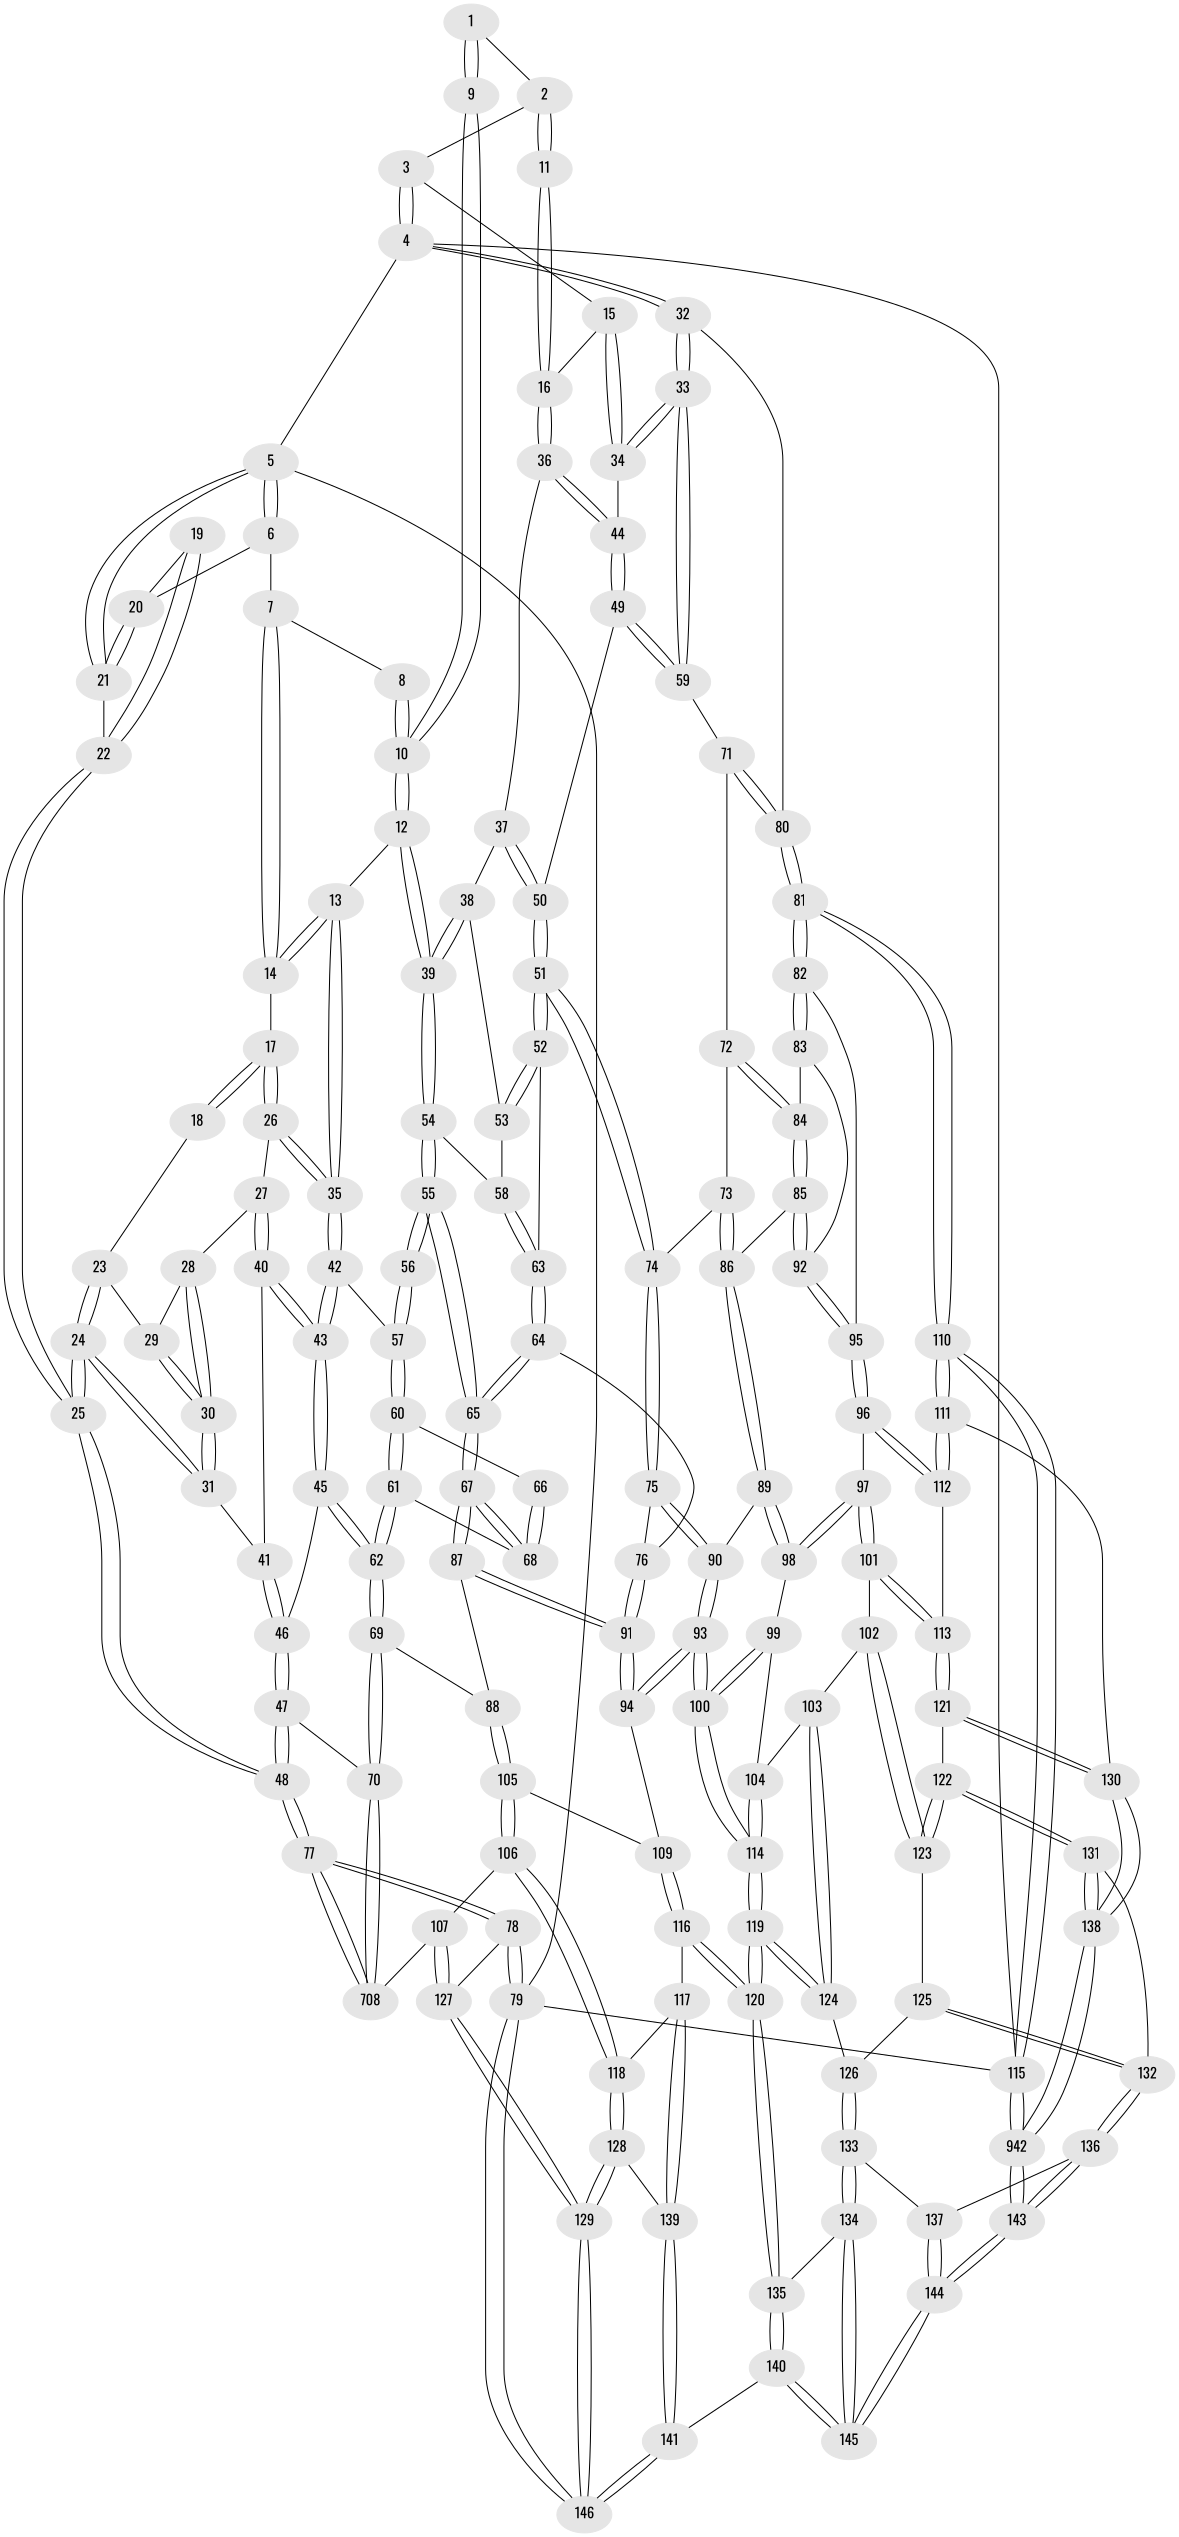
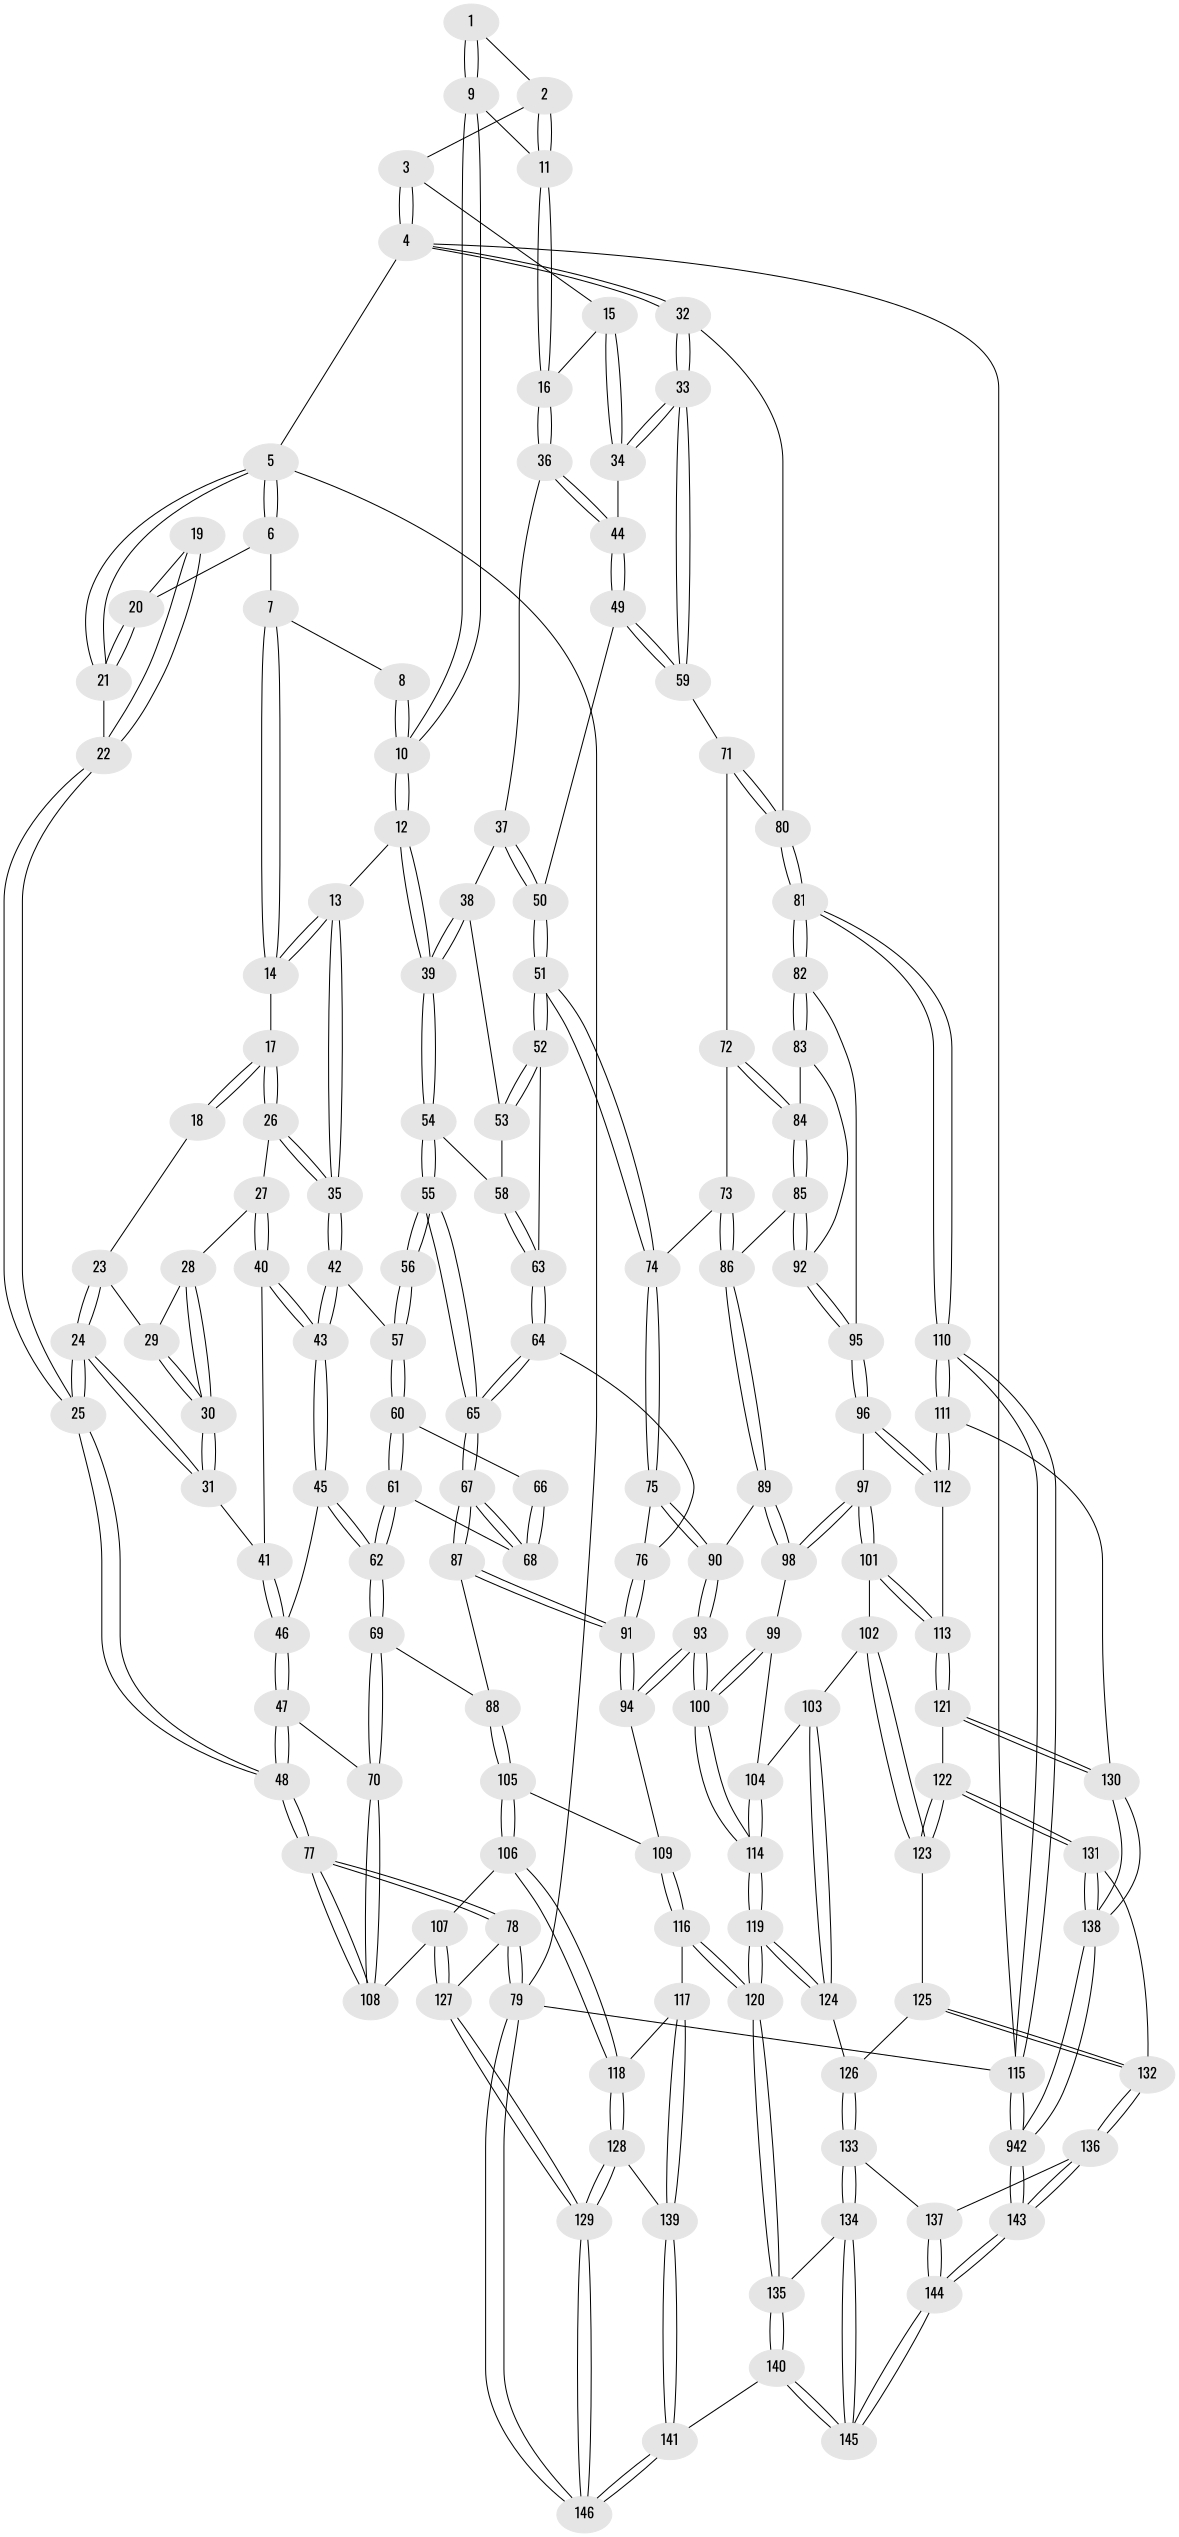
edge "9" -- "11": added
node "708": label "708" -> "108"
